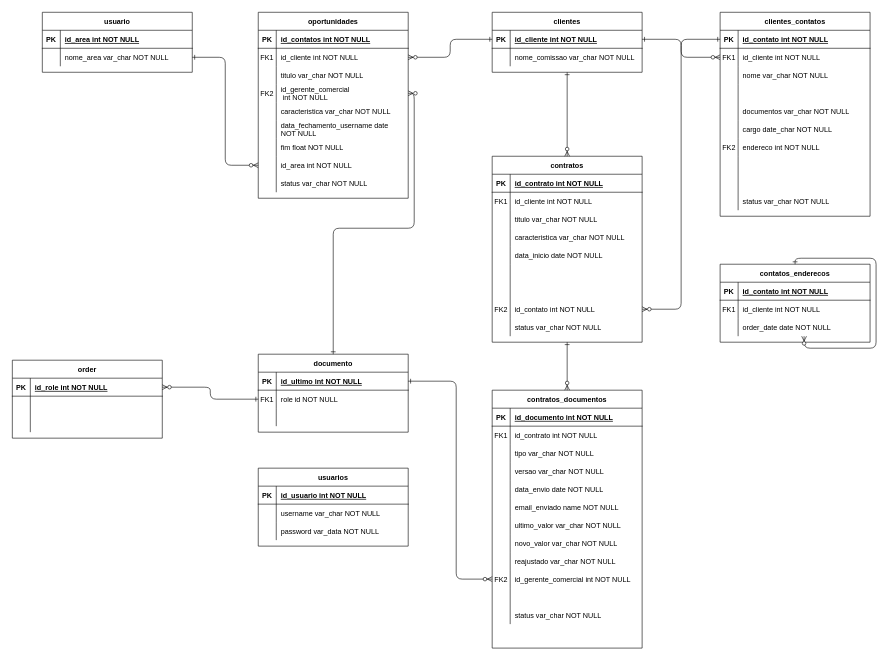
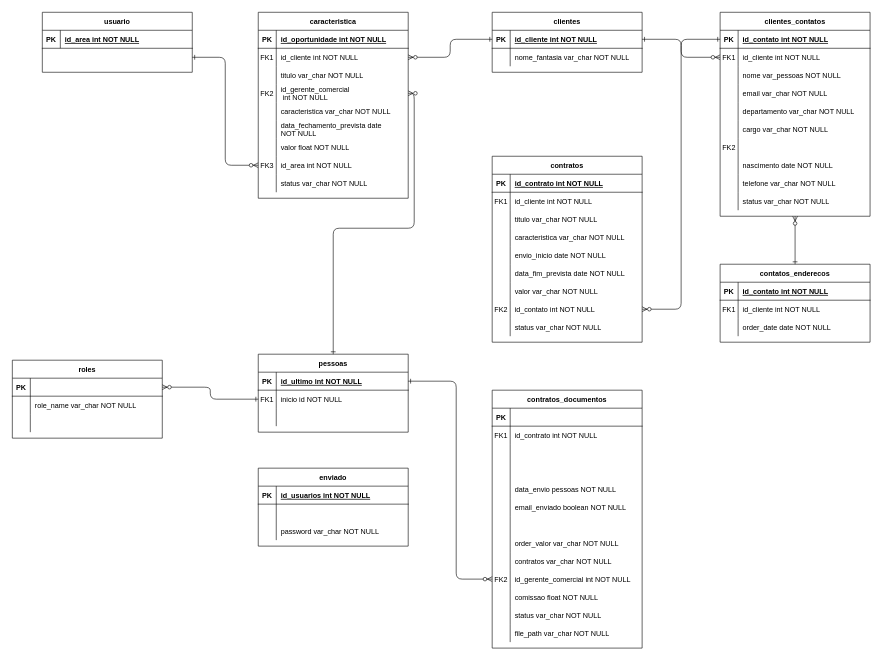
node "oportunidades": label "oportunidades" -> "caracteristica"
node "id_contatos int NOT NULL": label "id_contatos int NOT NULL" -> "id_oportunidade int NOT NULL"
node "nome_area var_char NOT NULL": removed
node "nome_comissao var_char NOT NULL": label "nome_comissao var_char NOT NULL" -> "nome_fantasia var_char NOT NULL"
node "nome var_char NOT NULL": label "nome var_char NOT NULL" -> "nome var_pessoas NOT NULL"
node "email var_char NOT NULL": added
node "documentos var_char NOT NULL": label "documentos var_char NOT NULL" -> "departamento var_char NOT NULL"
edge "clientes" -- "contratos": removed
node "data_fechamento_username date NOT NULL": label "data_fechamento_username date NOT NULL" -> "data_fechamento_prevista date NOT NULL"
node "cargo date_char NOT NULL": label "cargo date_char NOT NULL" -> "cargo var_char NOT NULL"
node "endereco int NOT NULL": removed
node "fim float NOT NULL": label "fim float NOT NULL" -> "valor float NOT NULL"
node "FK3": added
node "nascimento date NOT NULL": added
node "telefone var_char NOT NULL": added
node "data_inicio date NOT NULL": label "data_inicio date NOT NULL" -> "envio_inicio date NOT NULL"
edge "contatos_enderecos" -- "order_date date NOT NULL": now "contatos_enderecos" -- "clientes_contatos"
node "data_fim_prevista date NOT NULL": added
node "valor var_char NOT NULL": added
node "documento": label "documento" -> "pessoas"
edge "contratos" -- "contratos_documentos": removed
node "order": label "order" -> "roles"
node "id_role int NOT NULL": removed
node "role id NOT NULL": label "role id NOT NULL" -> "inicio id NOT NULL"
node "role_name var_char NOT NULL": added
node "id_documento int NOT NULL": removed
node "tipo var_char NOT NULL": removed
node "versao var_char NOT NULL": removed
node "usuarios": label "usuarios" -> "enviado"
node "data_envio date NOT NULL": label "data_envio date NOT NULL" -> "data_envio pessoas NOT NULL"
node "id_usuario int NOT NULL": label "id_usuario int NOT NULL" -> "id_usuarios int NOT NULL"
node "email_enviado name NOT NULL": label "email_enviado name NOT NULL" -> "email_enviado boolean NOT NULL"
node "username var_char NOT NULL": removed
node "ultimo_valor var_char NOT NULL": removed
node "password var_data NOT NULL": label "password var_data NOT NULL" -> "password var_char NOT NULL"
node "novo_valor var_char NOT NULL": label "novo_valor var_char NOT NULL" -> "order_valor var_char NOT NULL"
node "reajustado var_char NOT NULL": label "reajustado var_char NOT NULL" -> "contratos var_char NOT NULL"
node "comissao float NOT NULL": added
node "file_path var_char NOT NULL": added
